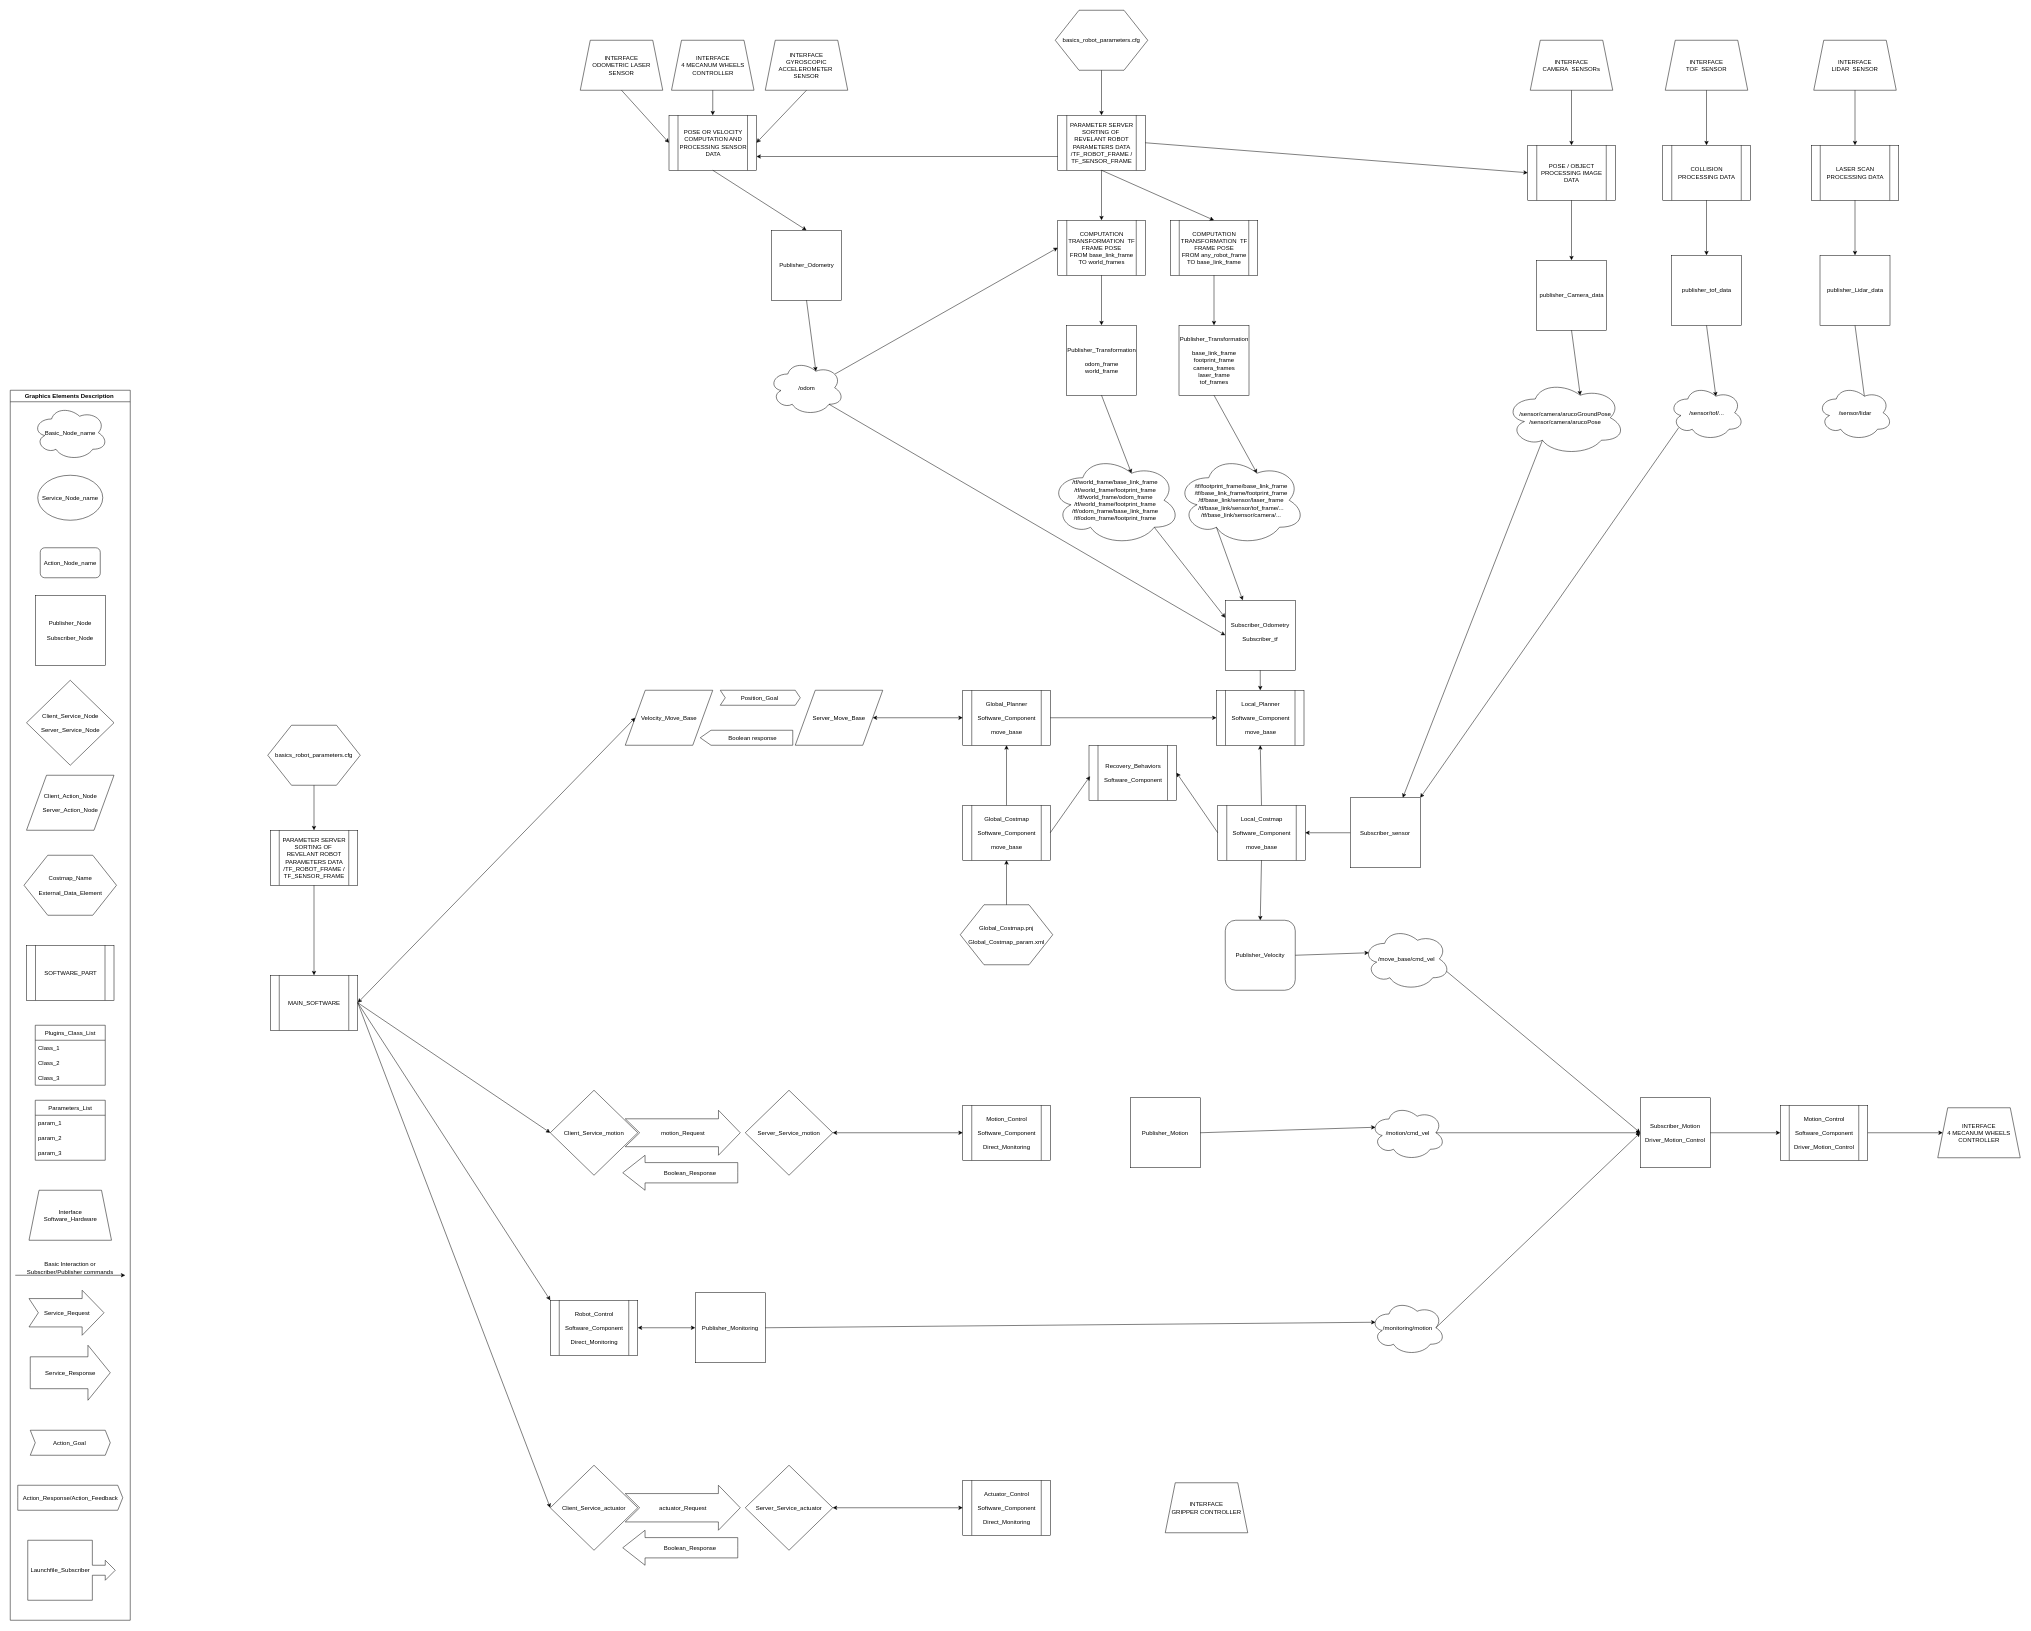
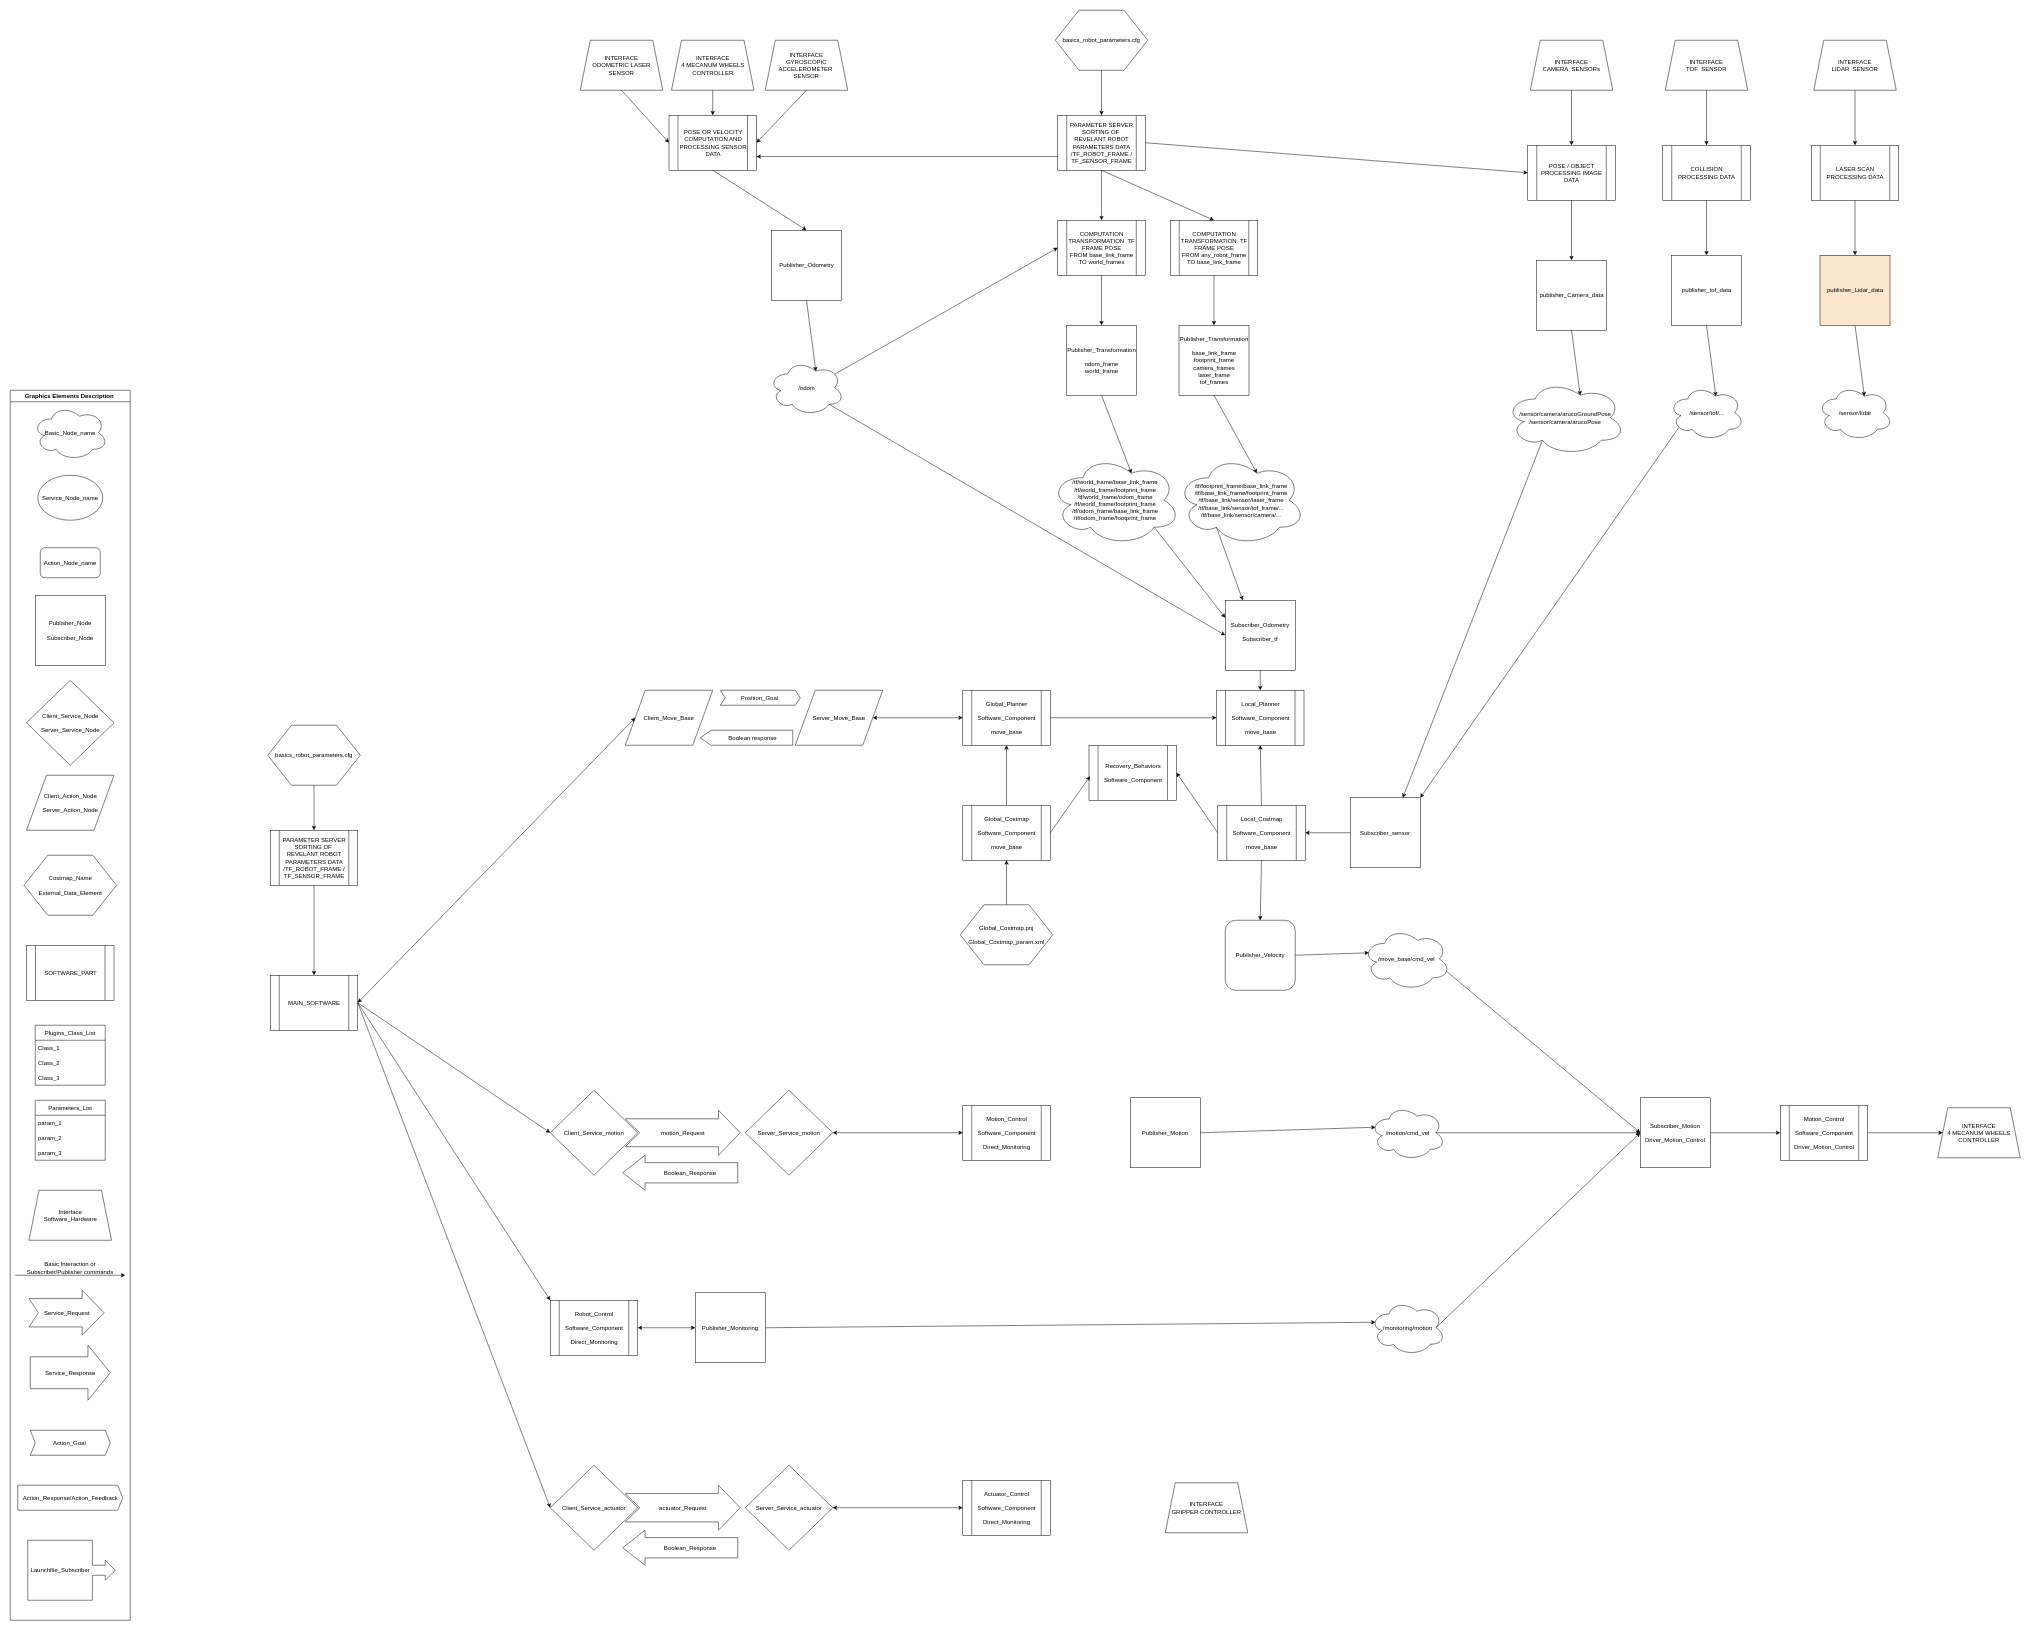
node "publisher_Lidar_data": fillcolor #ffffff -> #ffe6cc
edge "publisher_Lidar_data" -- "/sensor/lidar": arrowhead none -> classic
node "Velocity_Move_Base": label "Velocity_Move_Base" -> "Client_Move_Base"
